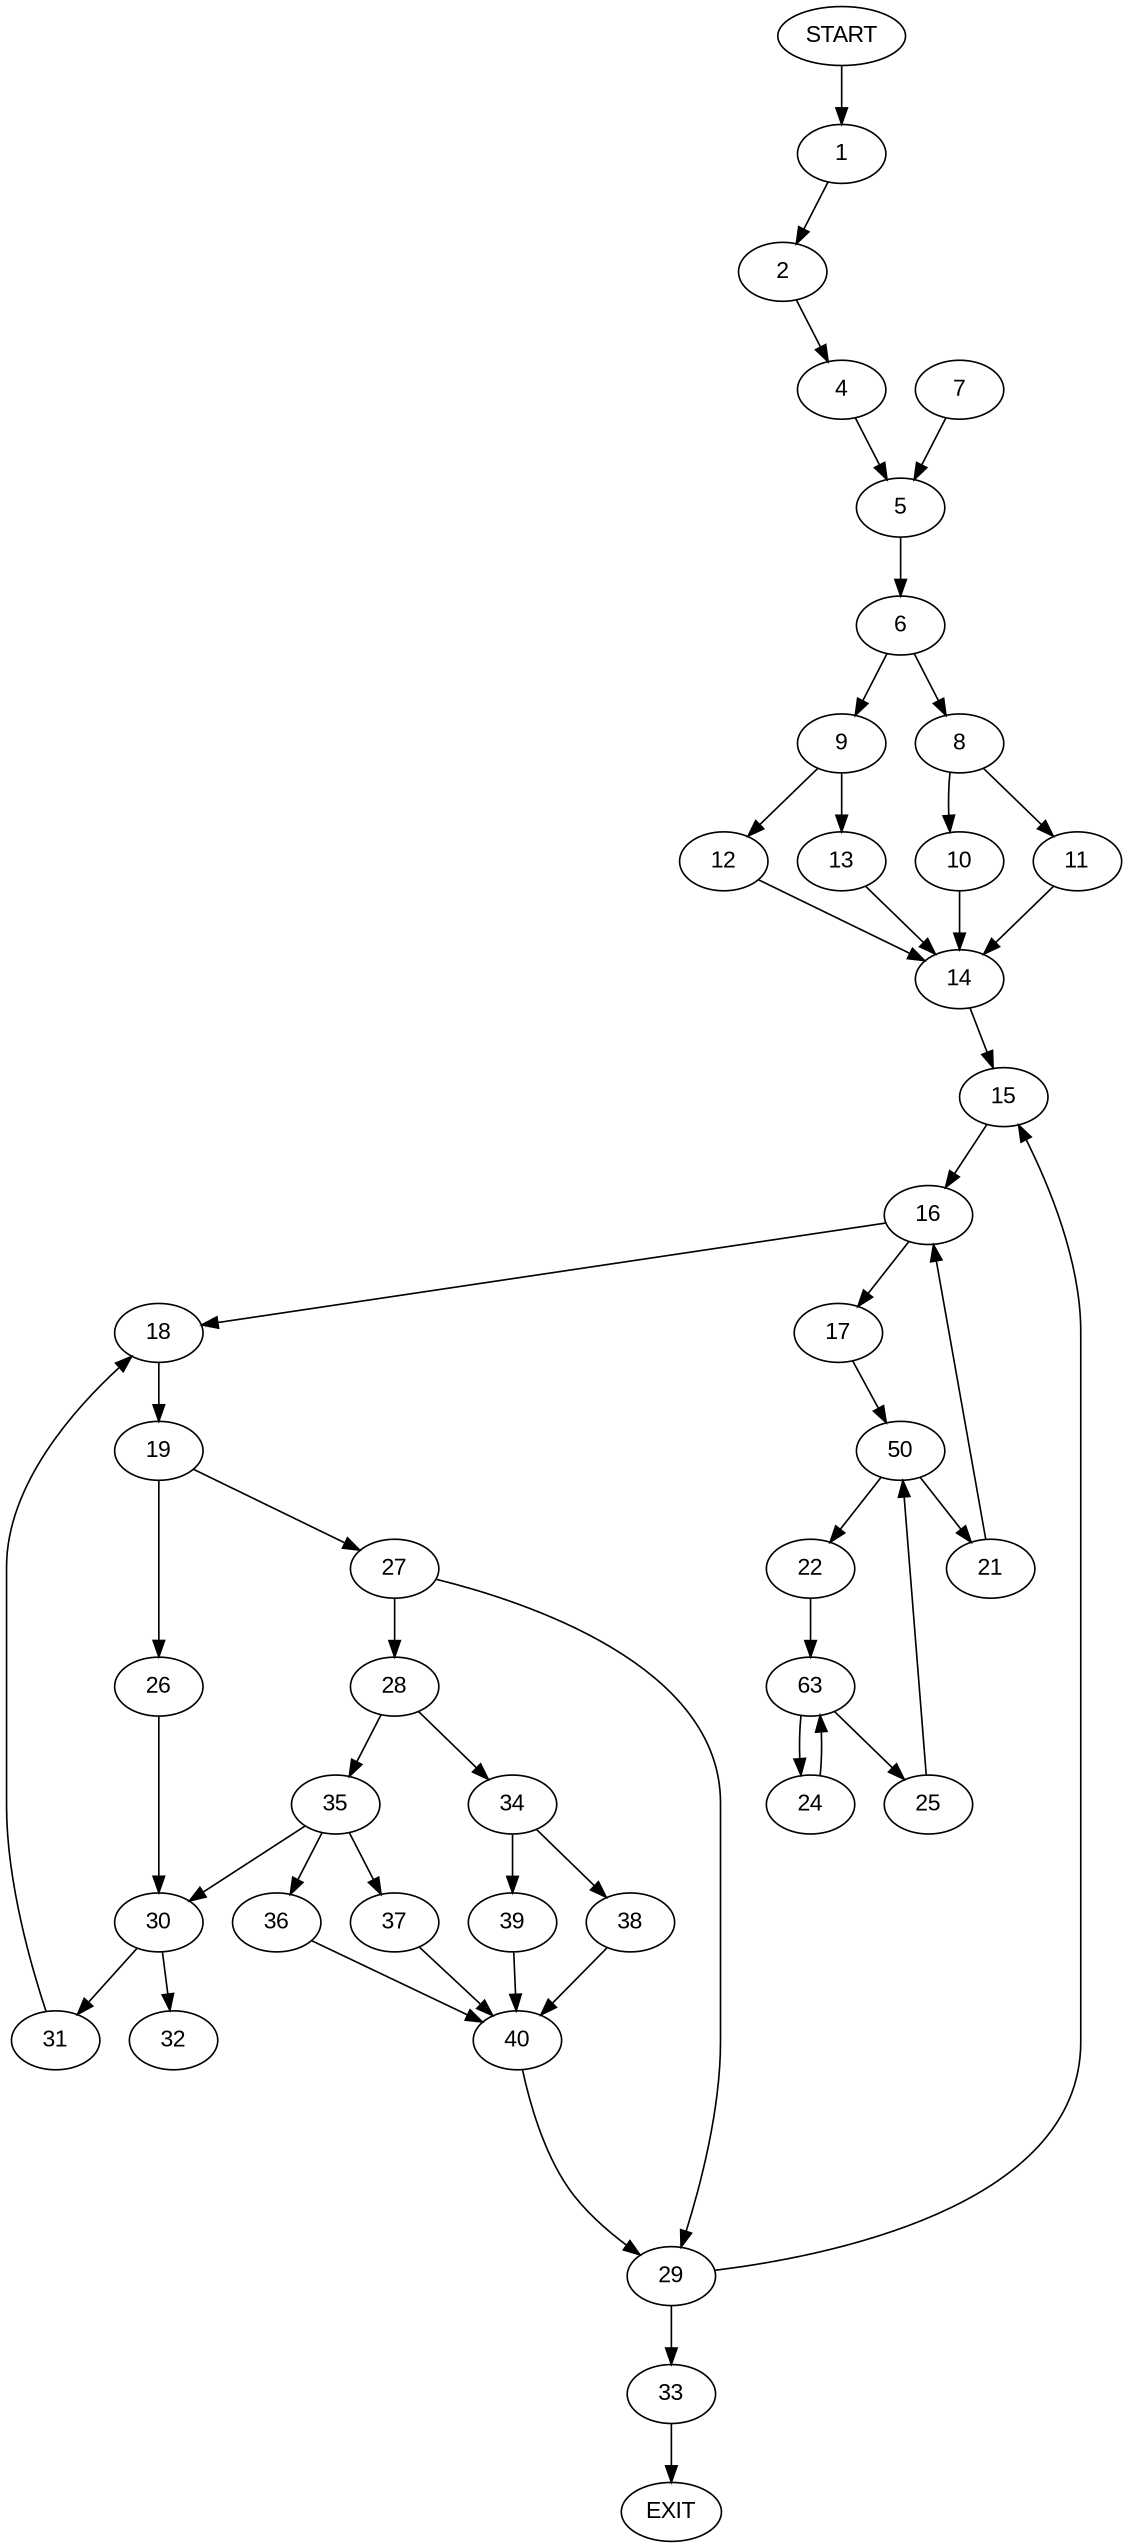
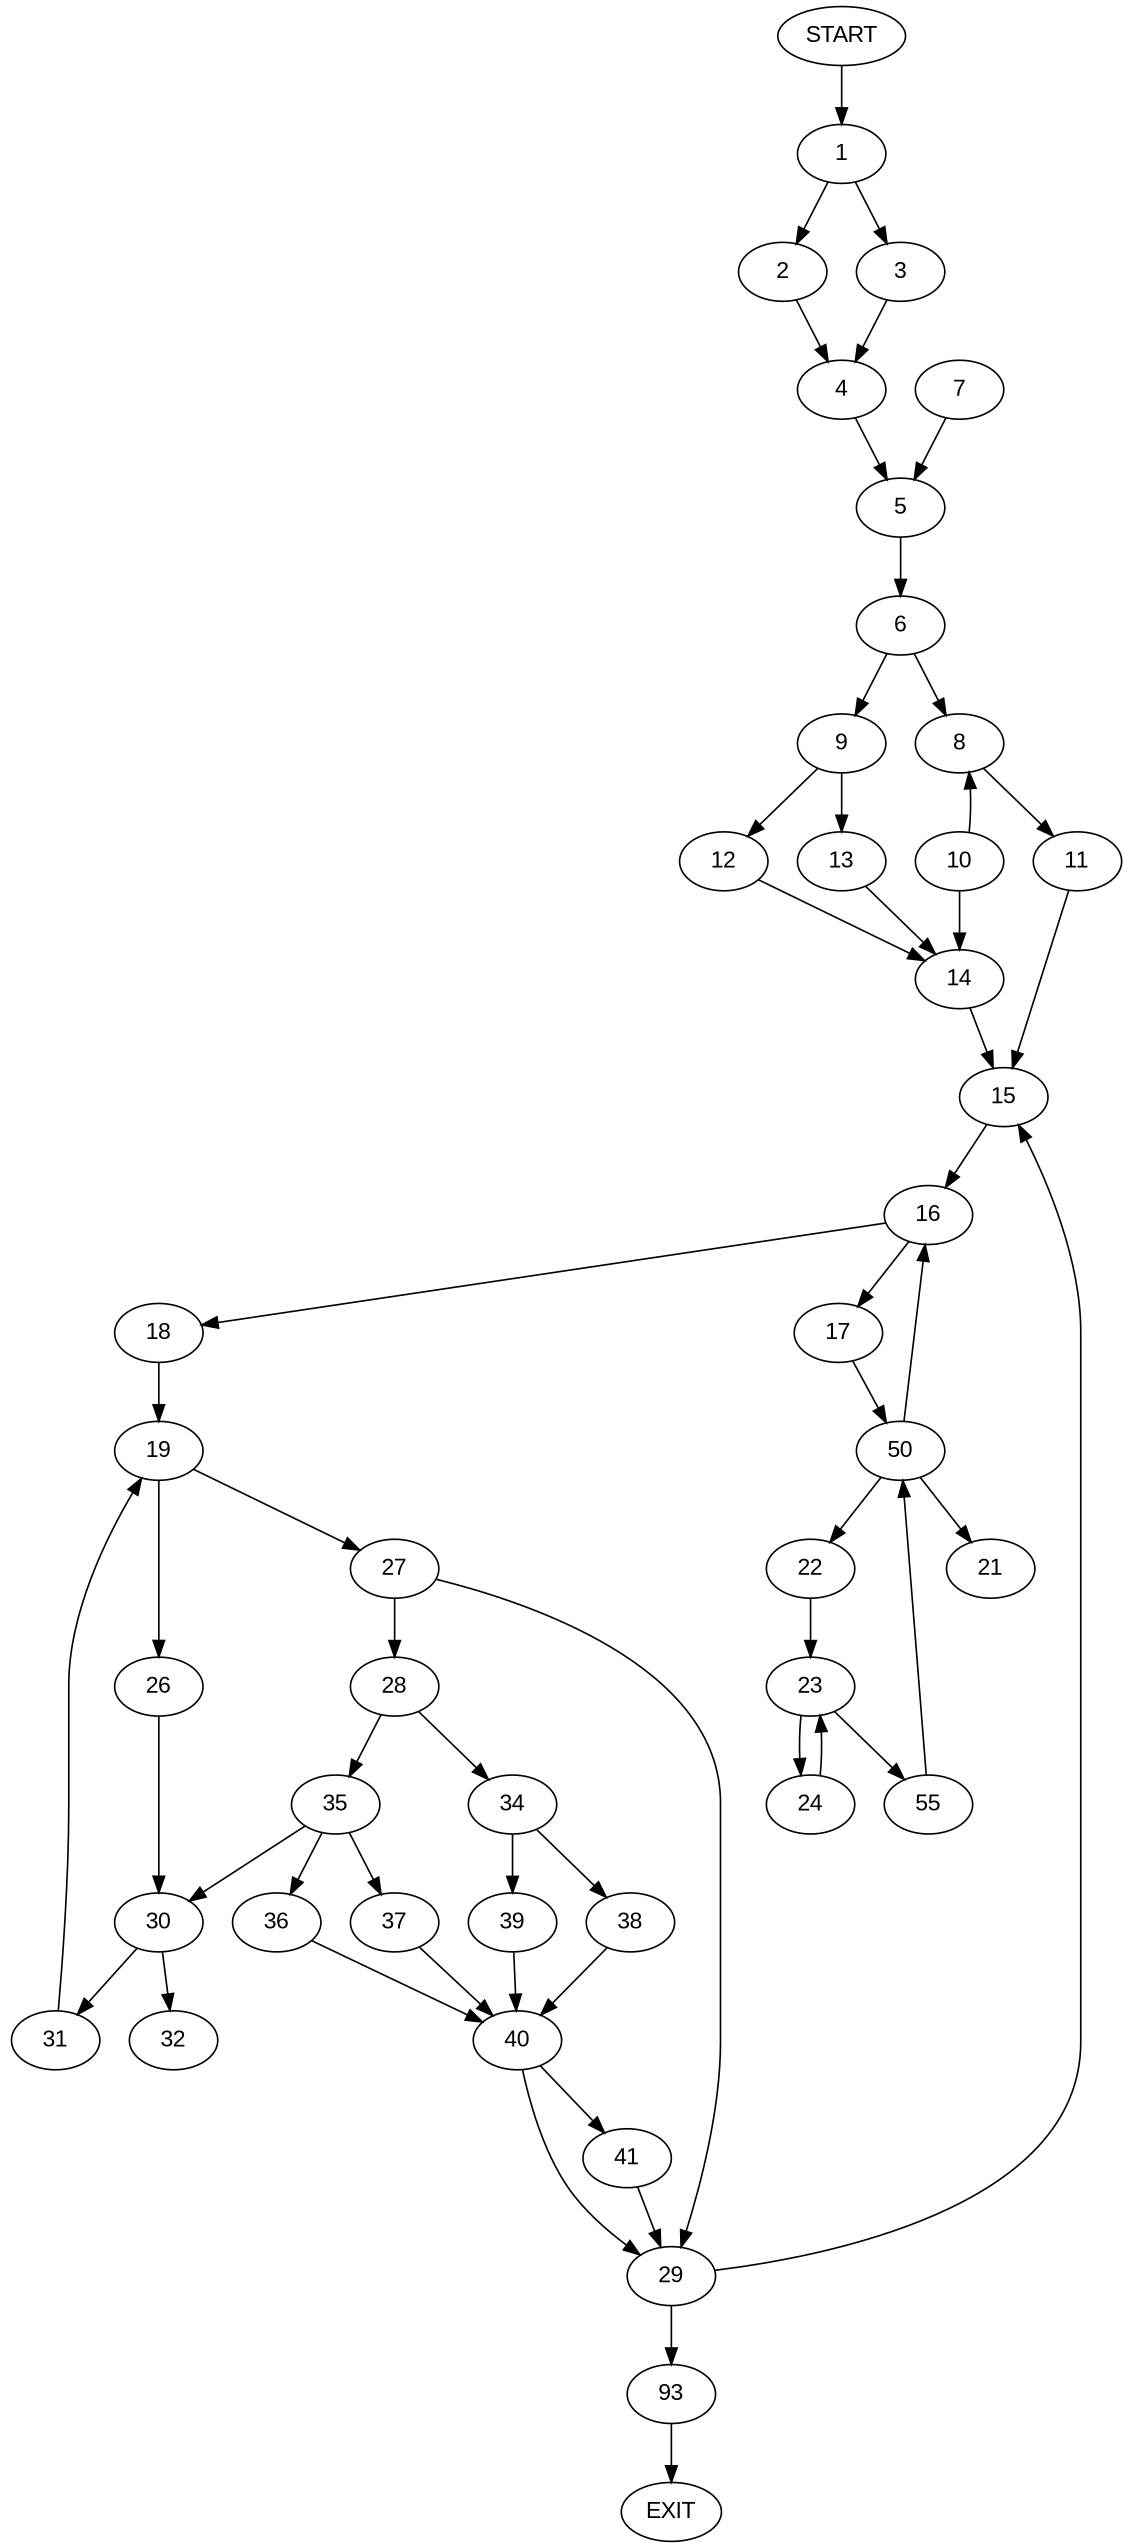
node "3": added
edge "8" -> "10": reversed
edge "11" -> "14": now "11" -> "15"
edge "21" -> "16": now "50" -> "16"
edge "31" -> "18": now "31" -> "19"
node "63": label "63" -> "23"
node "25": label "25" -> "55"
node "41": added
node "33": label "33" -> "93"
